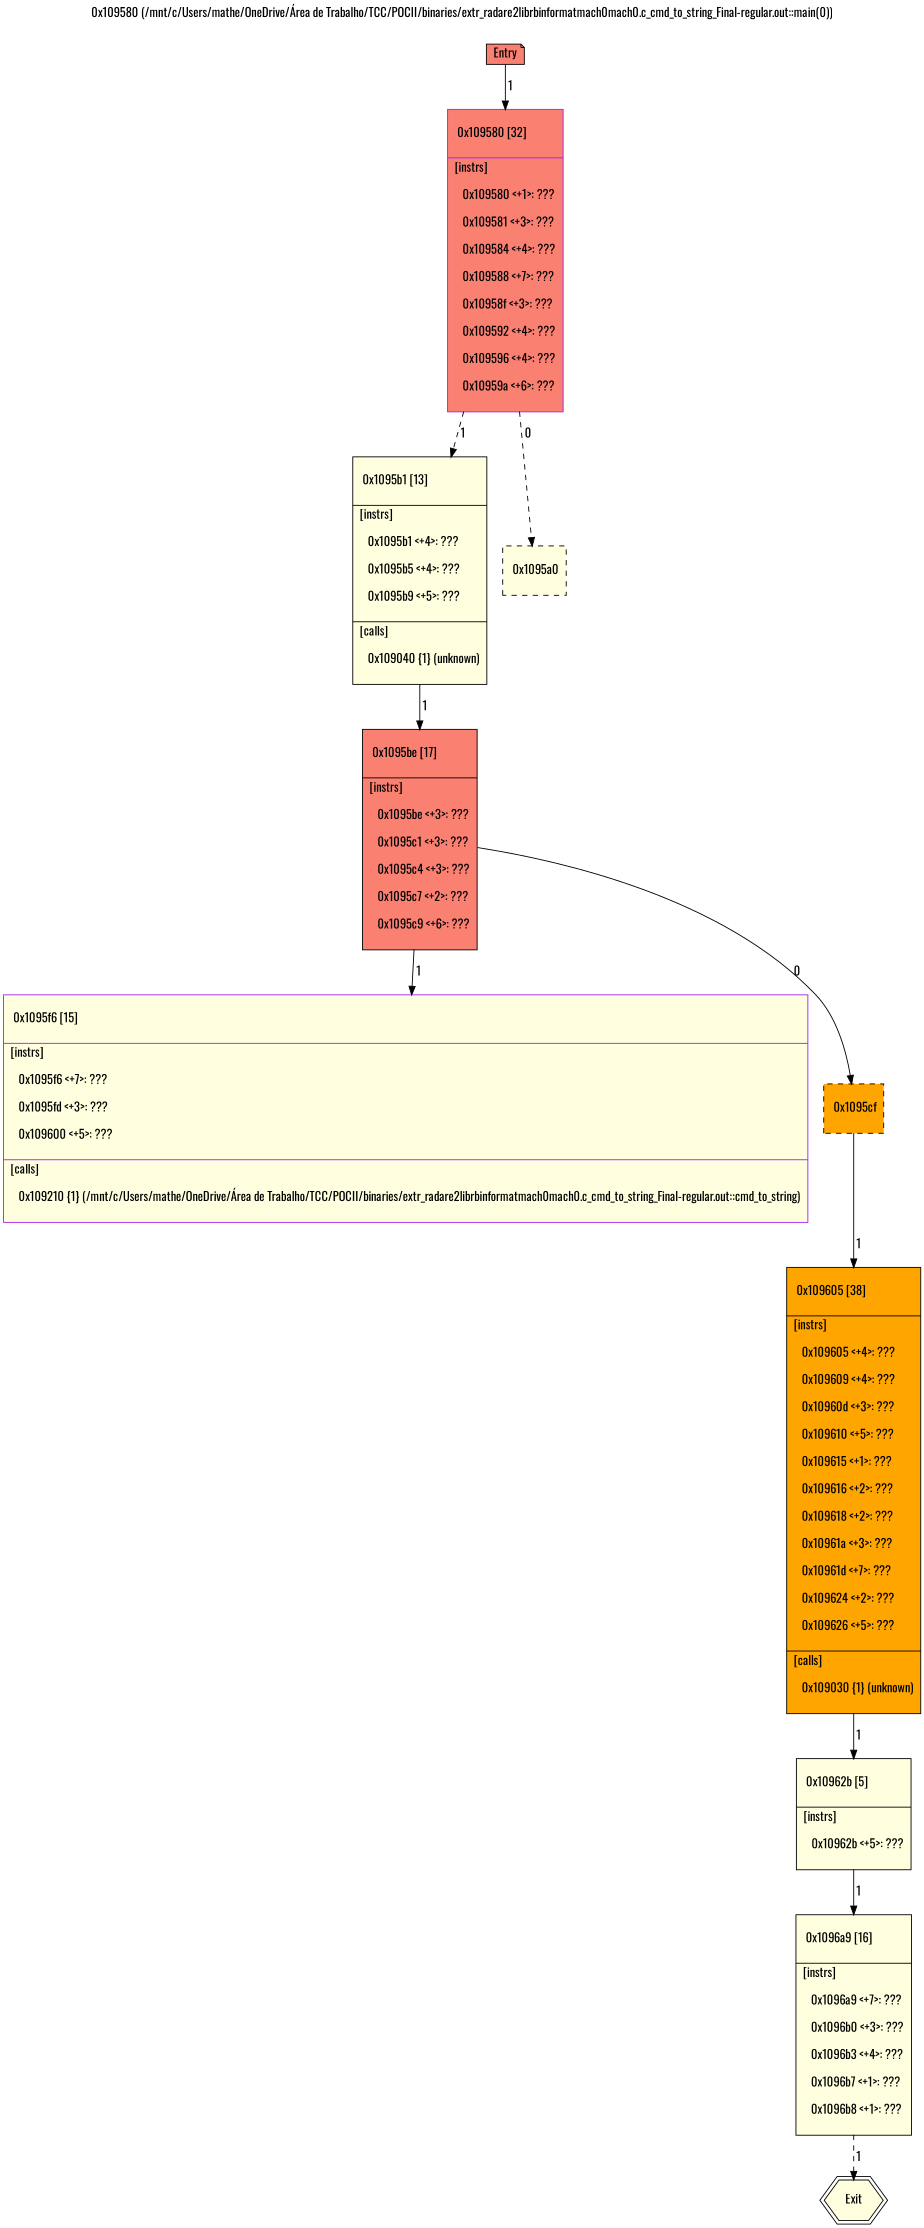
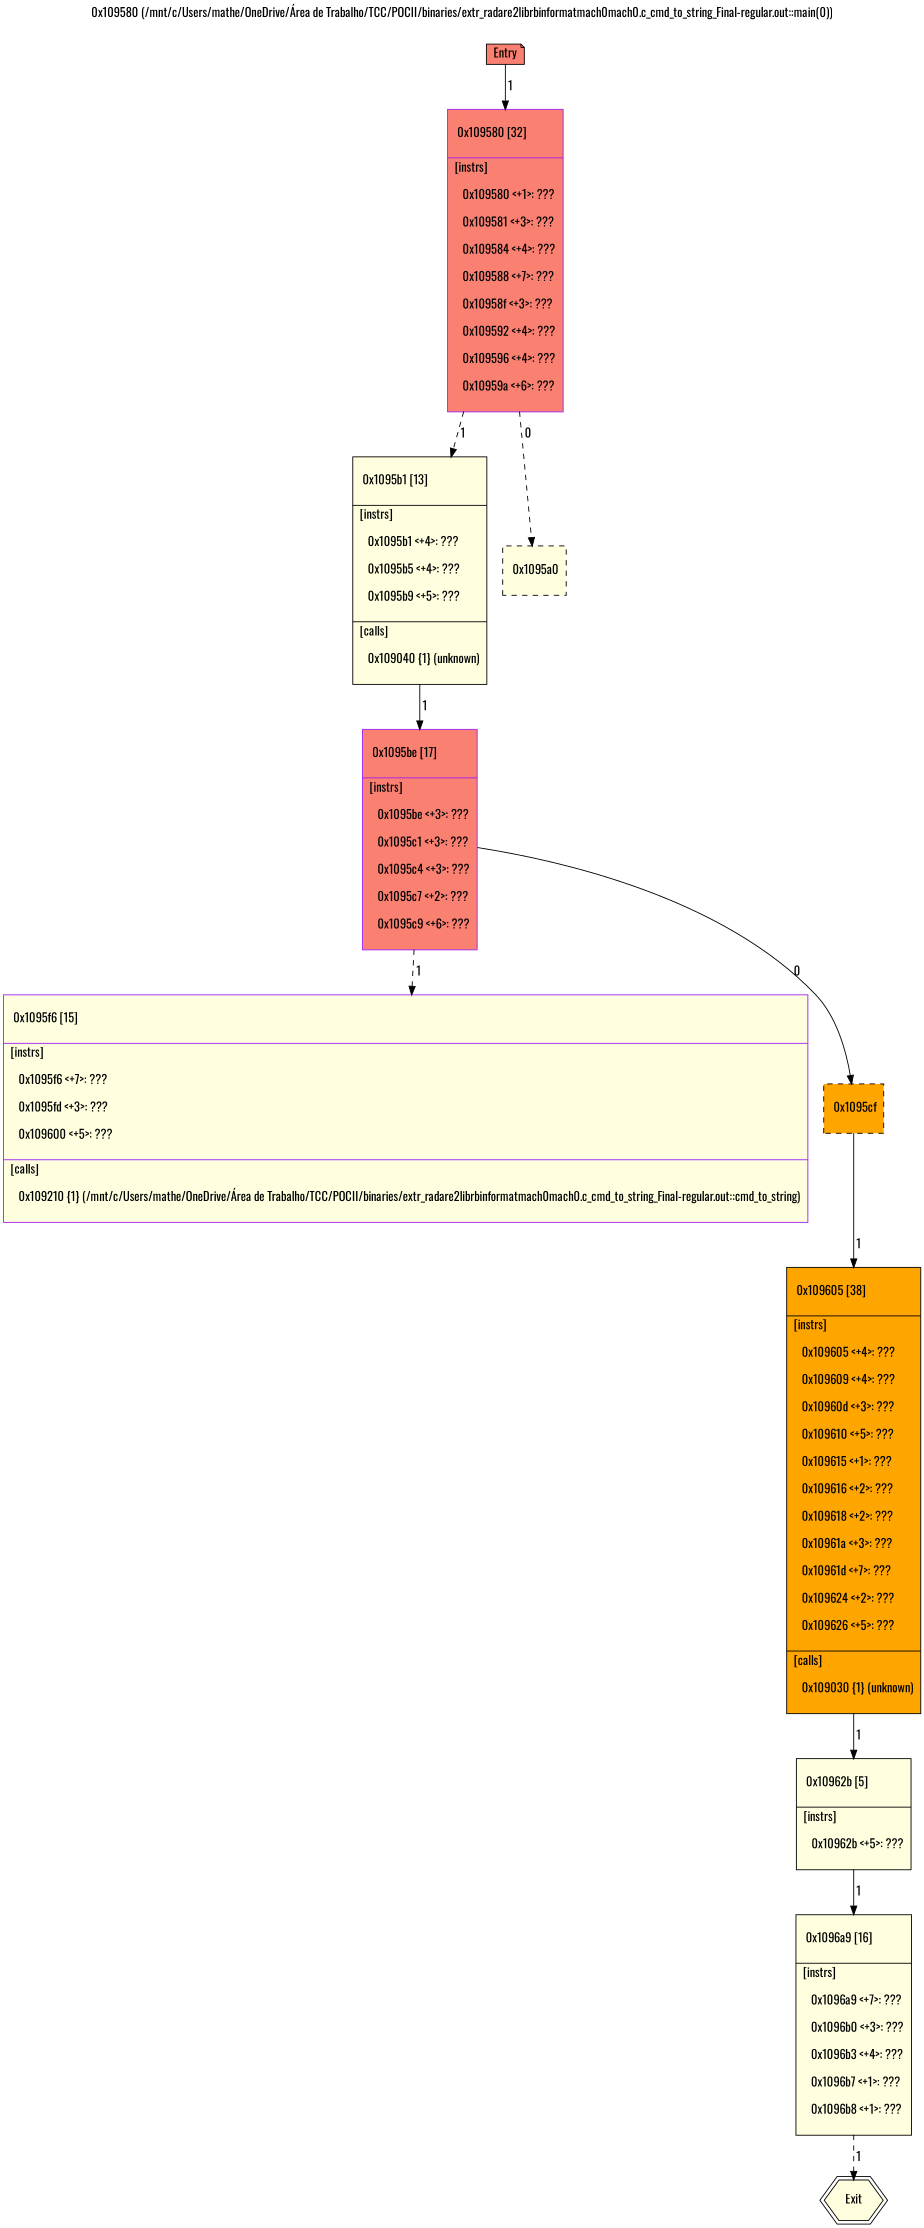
node "0x1095be [17]": color black -> purple
edge "0x1095be [17]" -> "0x1095f6 [15]": style solid -> dashed
